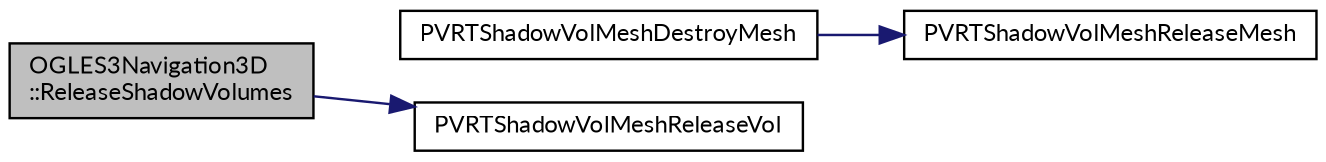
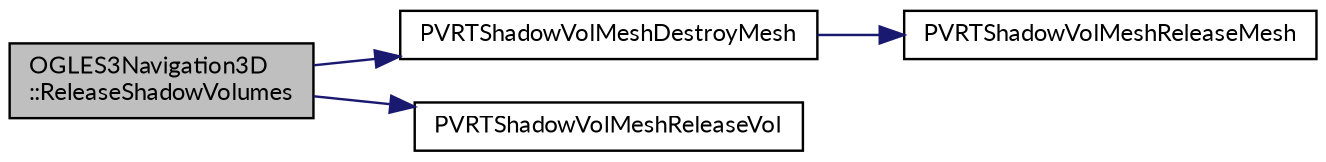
edge "OGLES3Navigation3D ::ReleaseShadowVolumes" -> "PVRTShadowVolMeshDestroyMesh": added
